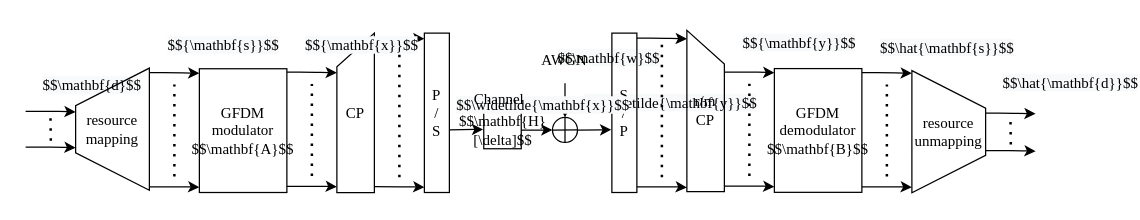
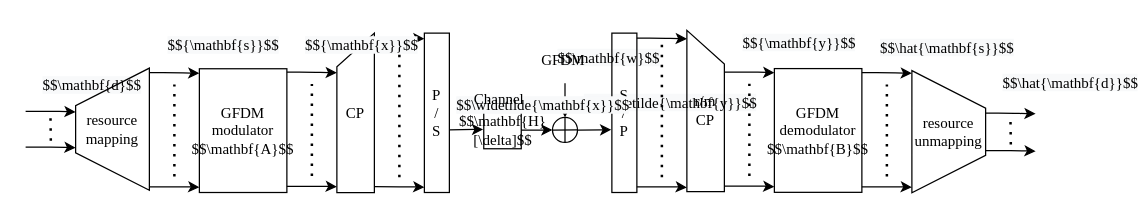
node "AWGN": label "AWGN" -> "GFDM"
